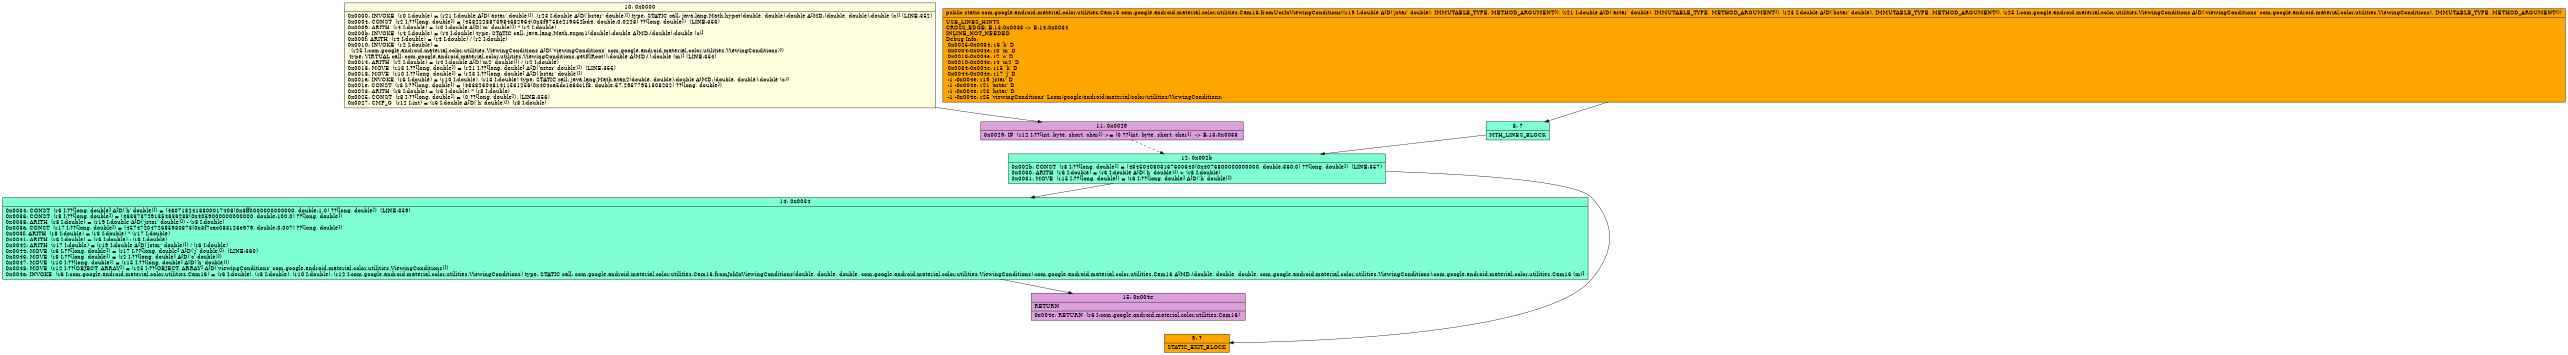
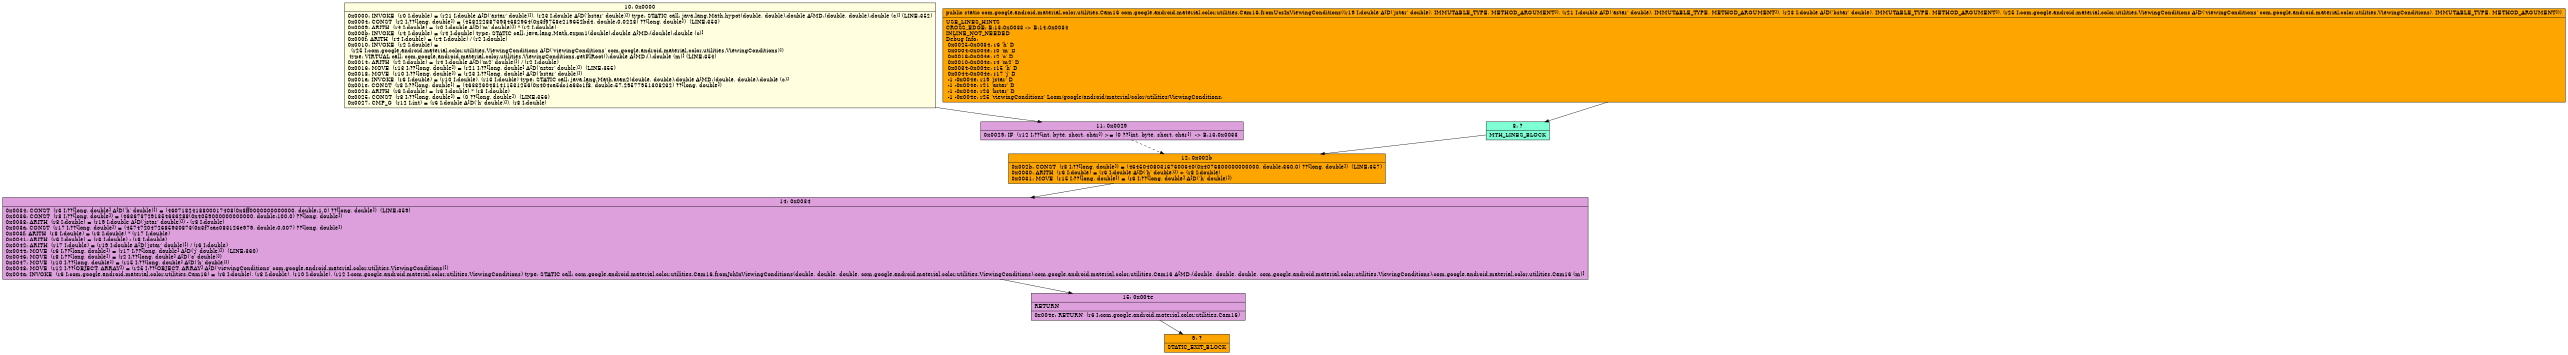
node "12: 0x002b": fillcolor aquamarine -> orange
node "14: 0x0034": fillcolor aquamarine -> plum
edge "12: 0x002b" -> "9: ?": now "15: 0x004e" -> "9: ?"
